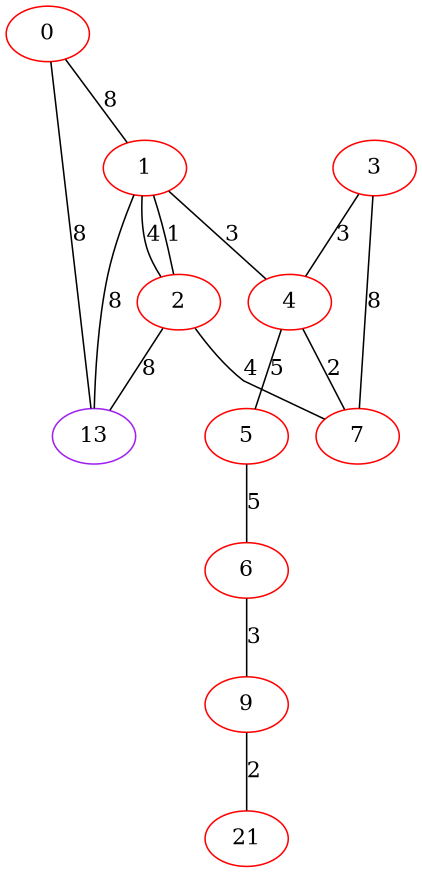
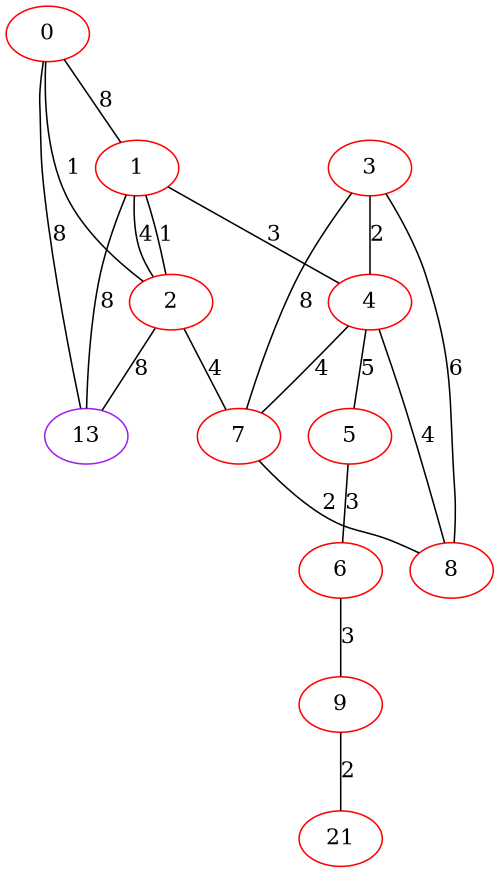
edge "0" -- "2": added, label "1"
edge "3" -- "4": label "3" -> "2"
edge "4" -- "7": label "2" -> "4"
edge "5" -- "6": label "5" -> "3"
node "8": added
